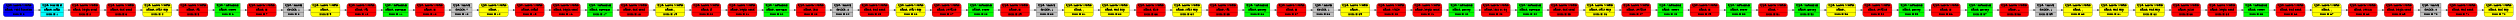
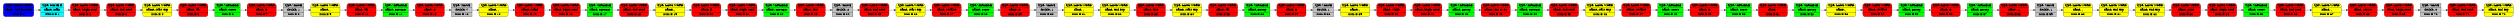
node "type: NAME F": text "num = 1" -> "return = 1"
